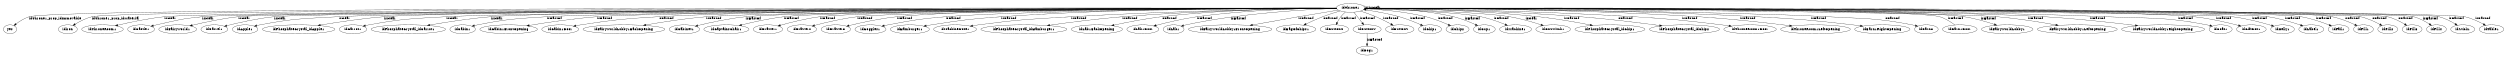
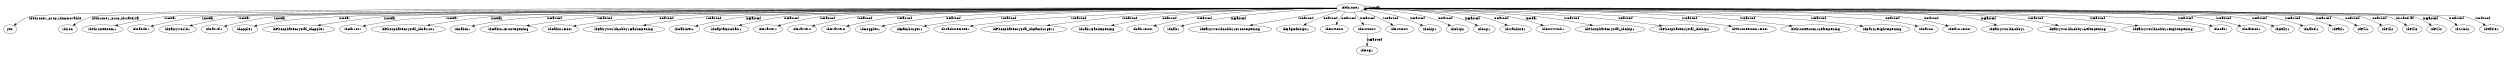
edge "idBarn1Door" -> "idThrone1": reversed
edge "idThrone1" -> "idPill3": label "isEastOf" -> "idMaterial"
